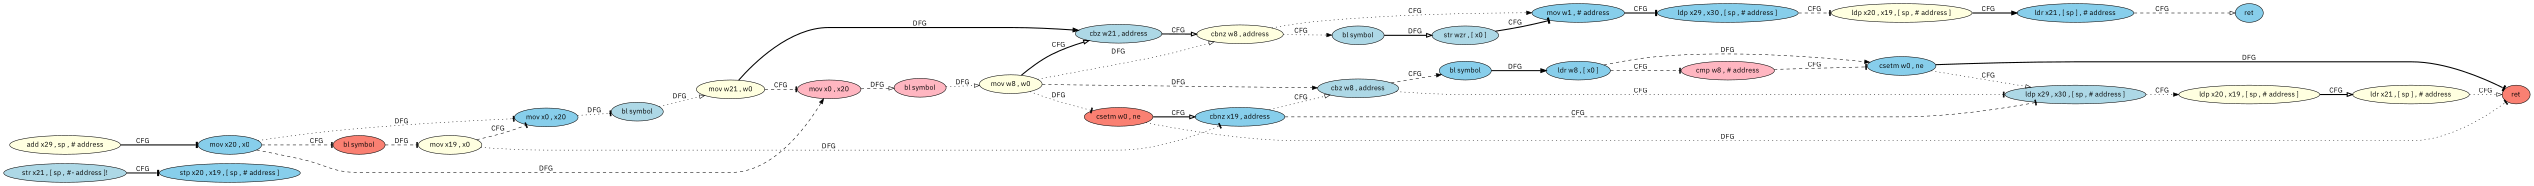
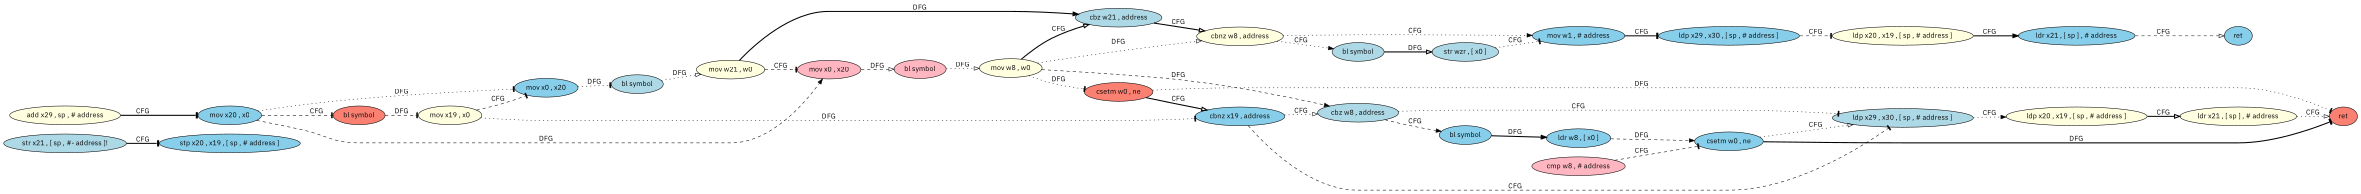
edge "str wzr , [ x0 ]" -> "mov w1 , # address": style bold -> dotted
edge "ldr w8 , [ x0 ]" -> "cmp w8 , # address": removed, label "CFG"
